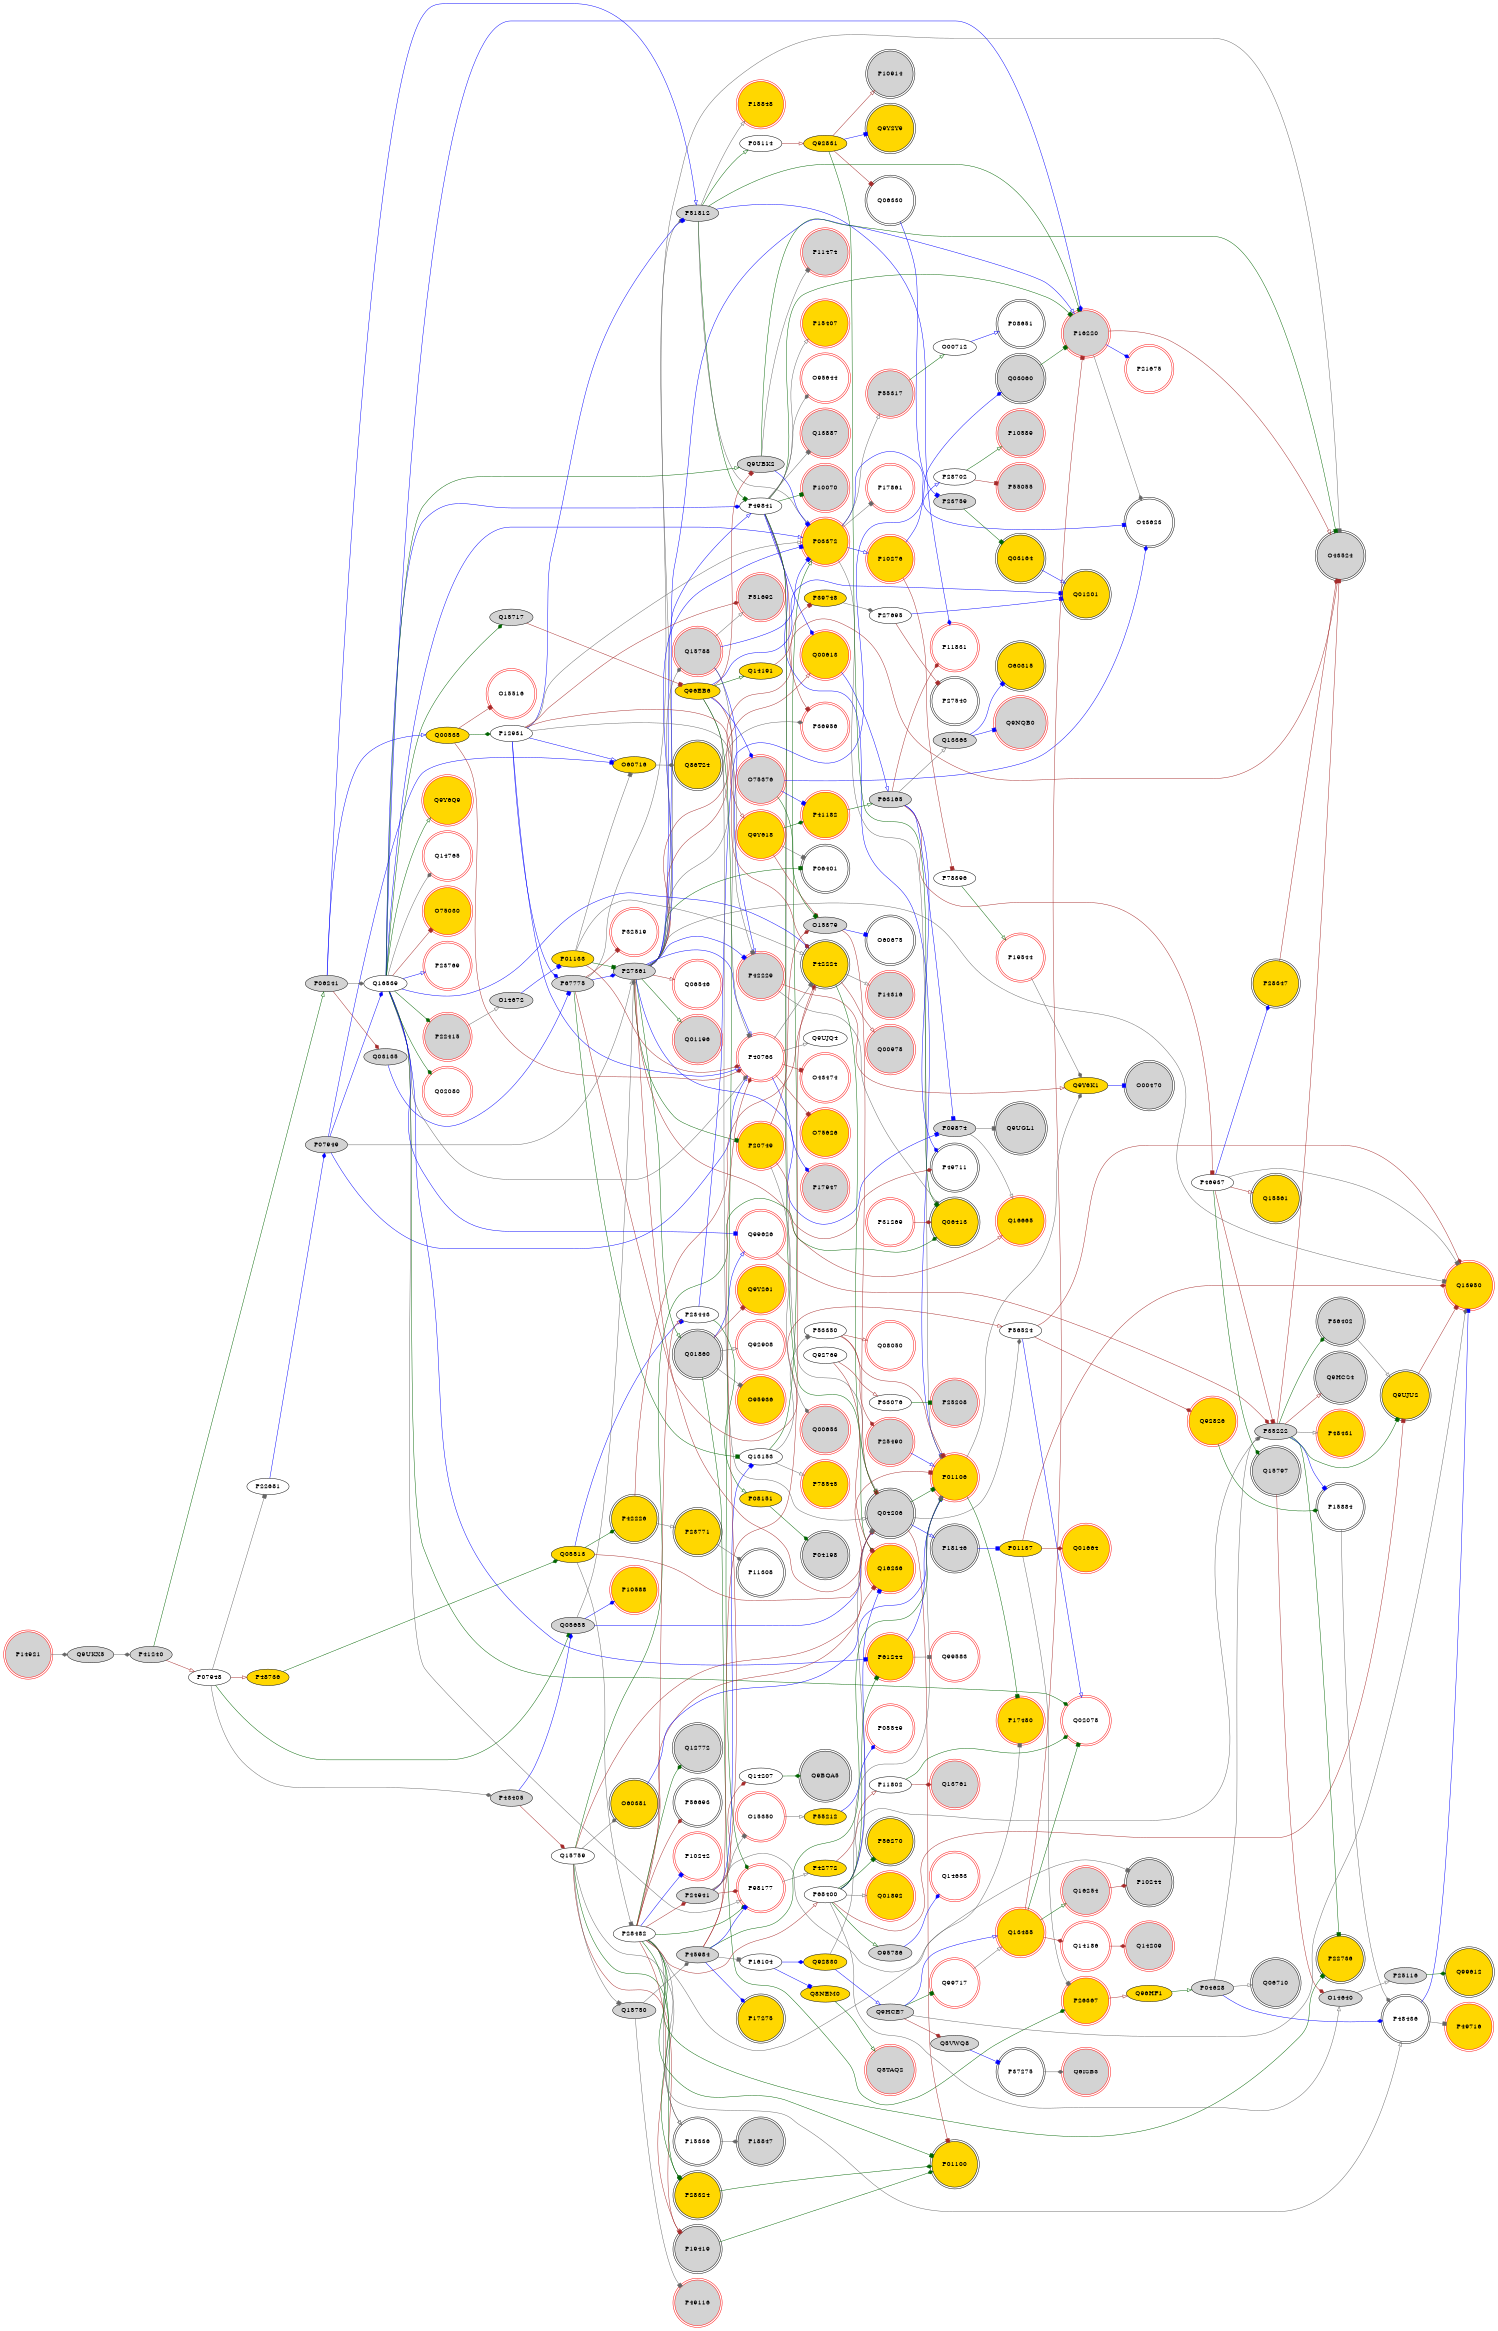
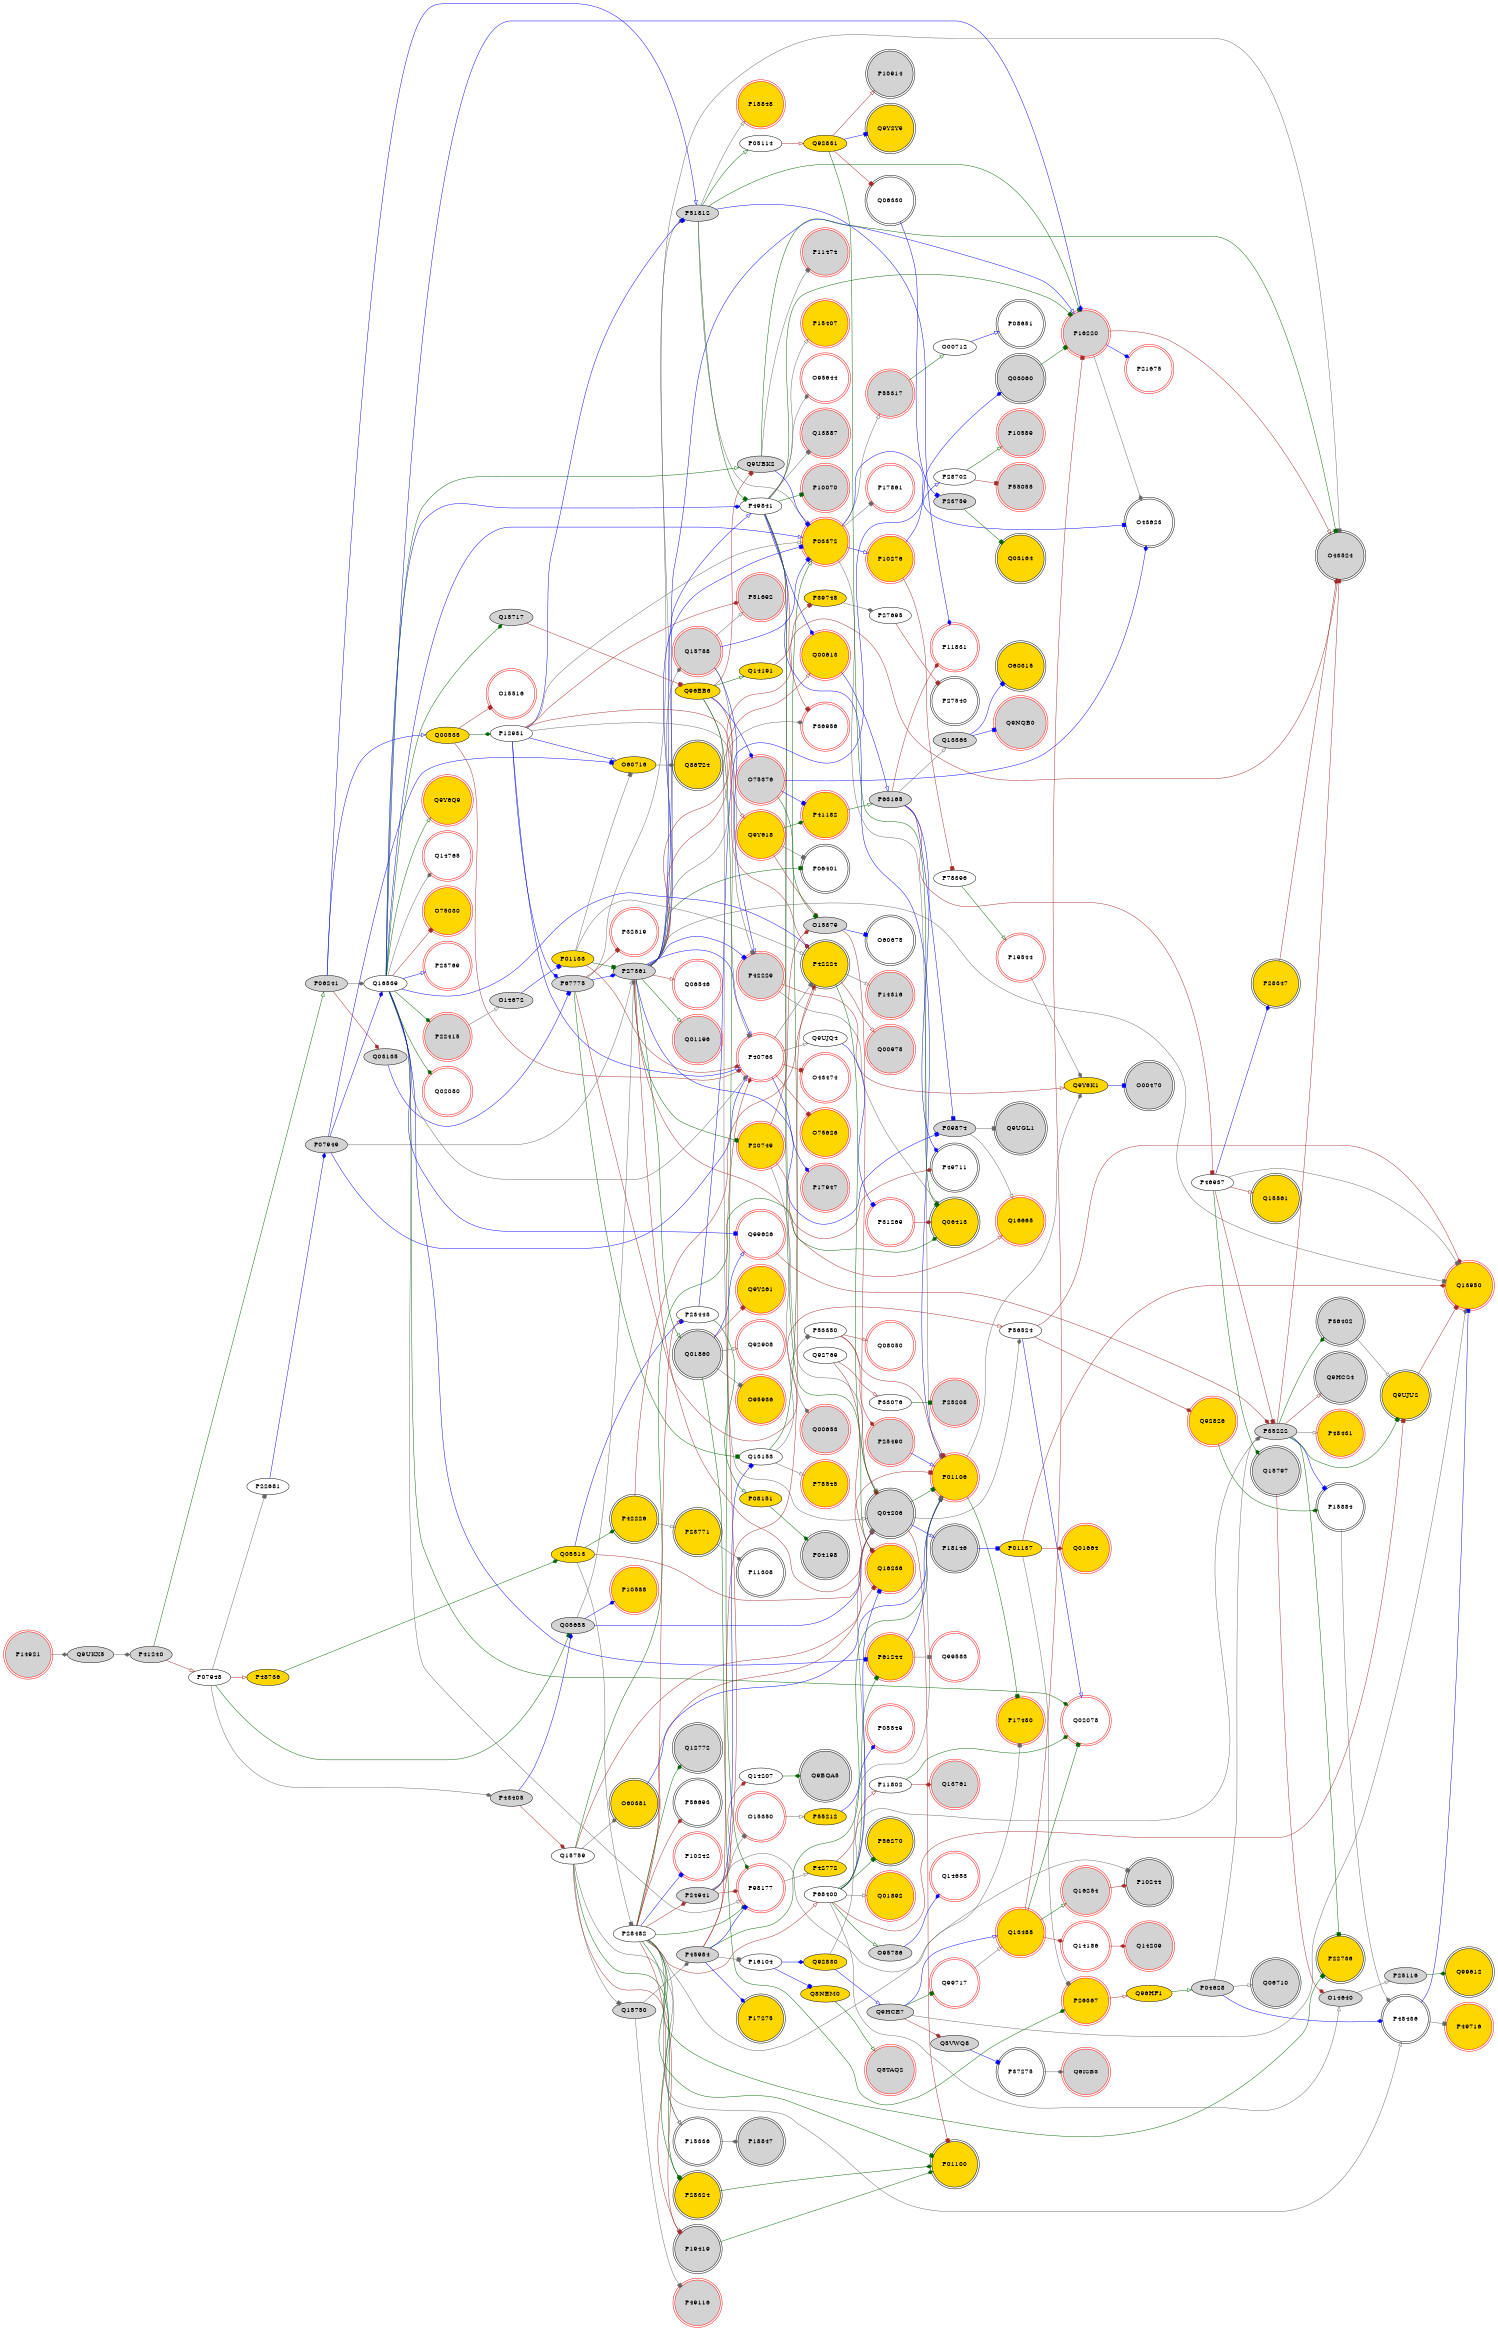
node "Q01201": removed
edge "Q9UJQ4" -> "P31269": added
